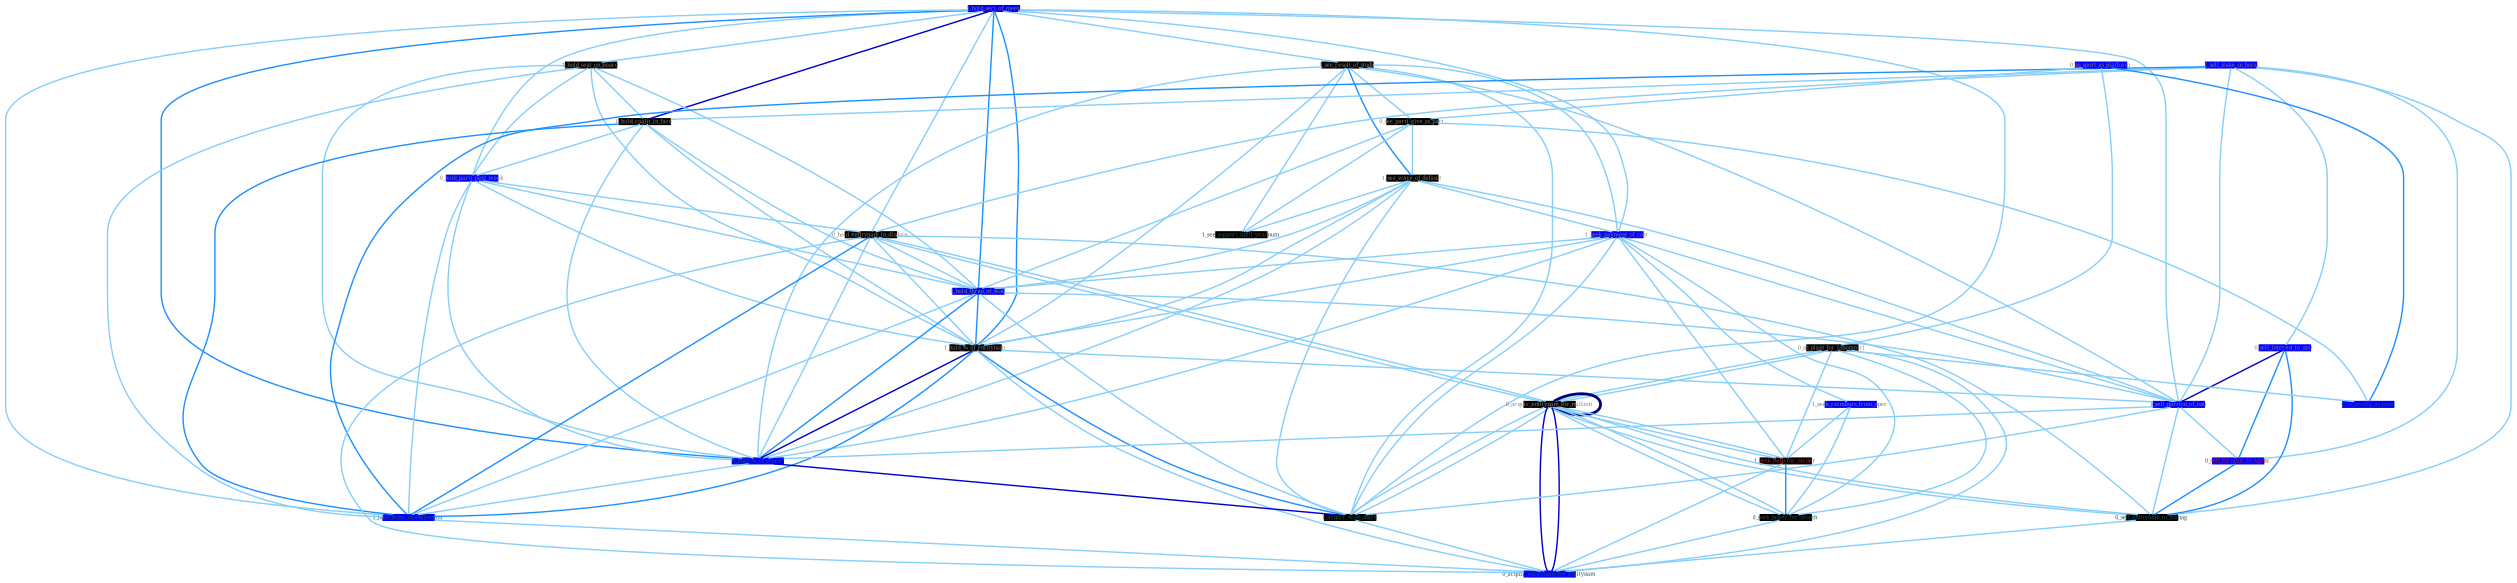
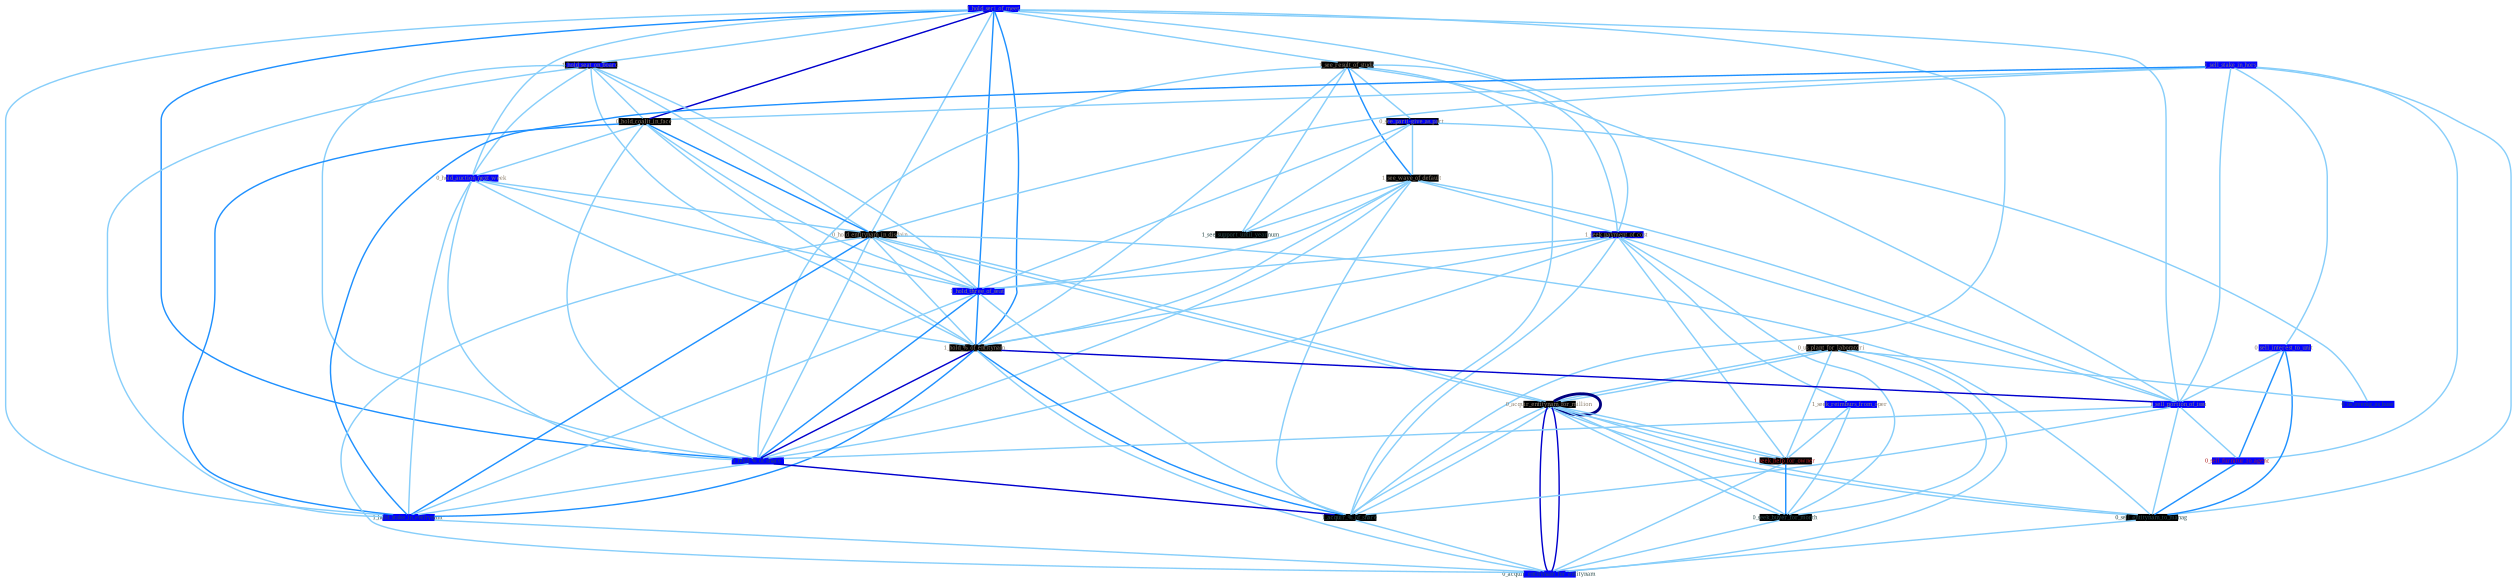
node "1_hold_seat_on_board": fillcolor black -> blue
node "0_us_sport_as_platform": removed
node "0_see_parti-give_as_part": fillcolor black -> blue
edge "1_hold_seat_on_board" -- "0_hold_entitynam_in_disdain": added
node "0_hold_parti_next_week": label "0_hold_parti_next_week" -> "0_hold_auction_next_week"
edge "0_hold_coalit_in_face" -- "0_hold_entitynam_in_disdain": added
node "1_seek_payment_of_cost": fillcolor blue -> black
edge "1_hold_three_of_seat" -- "1_sell_portion_of_issu": removed
edge "1_hold_%_of_entitynam" -- "1_sell_portion_of_issu": color #87cefa -> #0000cd
edge "0_sell_interest_to_unit" -- "1_sell_portion_of_issu": color #0000cd -> #87cefa
